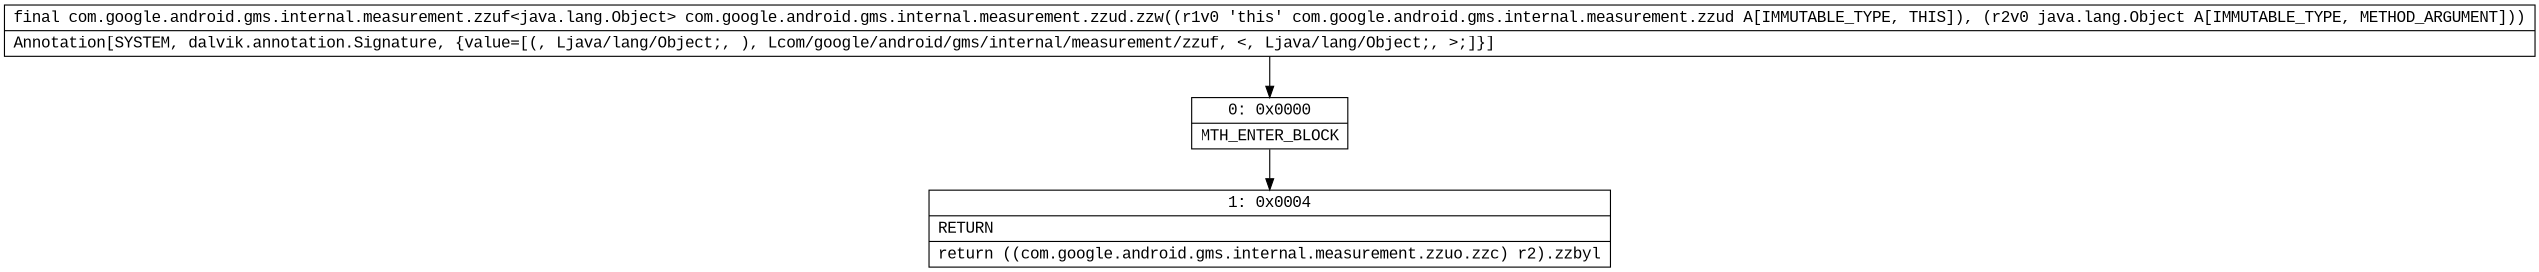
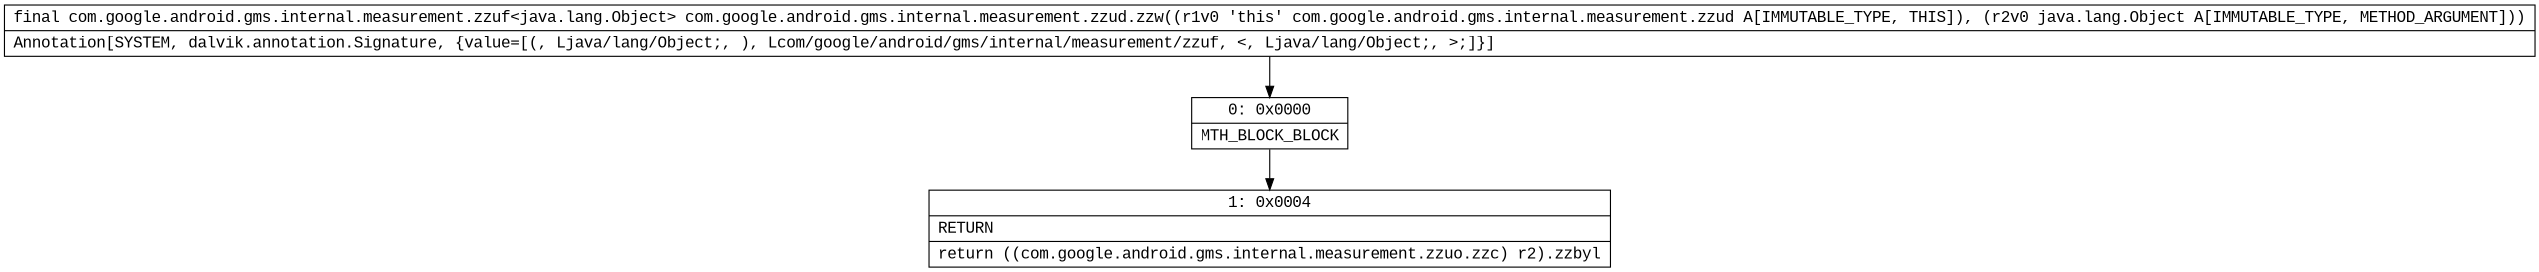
node "0: 0x0000": text "MTH_ENTER_BLOCK" -> "MTH_BLOCK_BLOCK"
